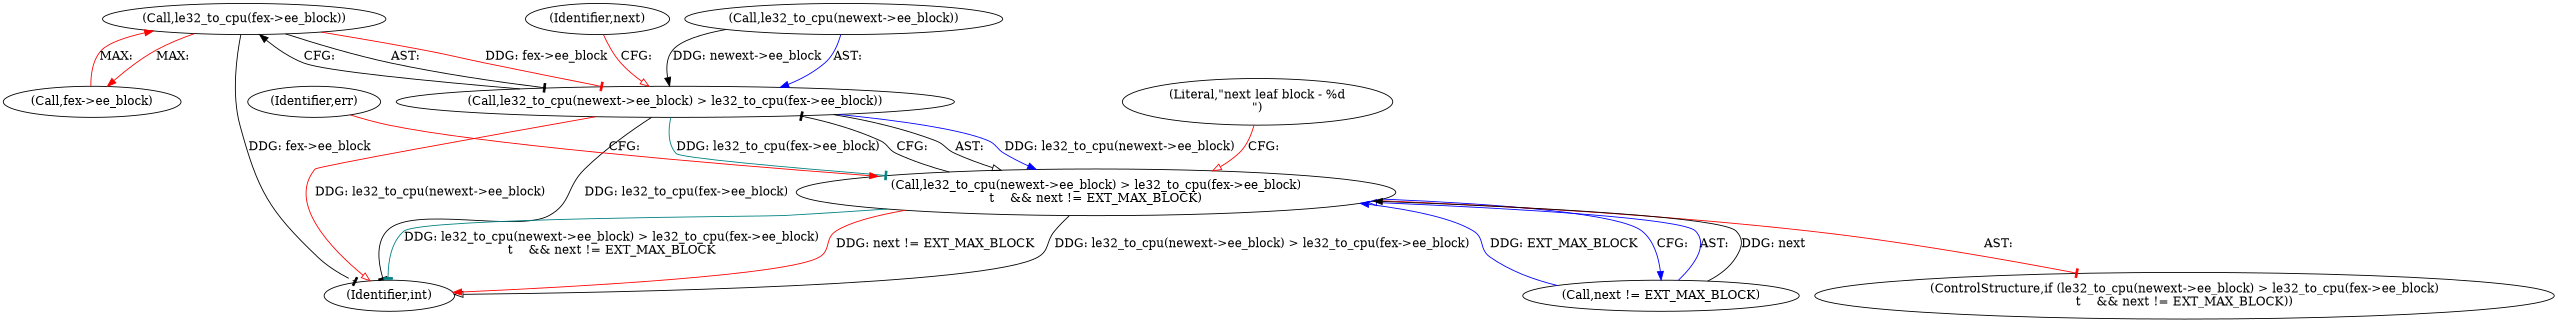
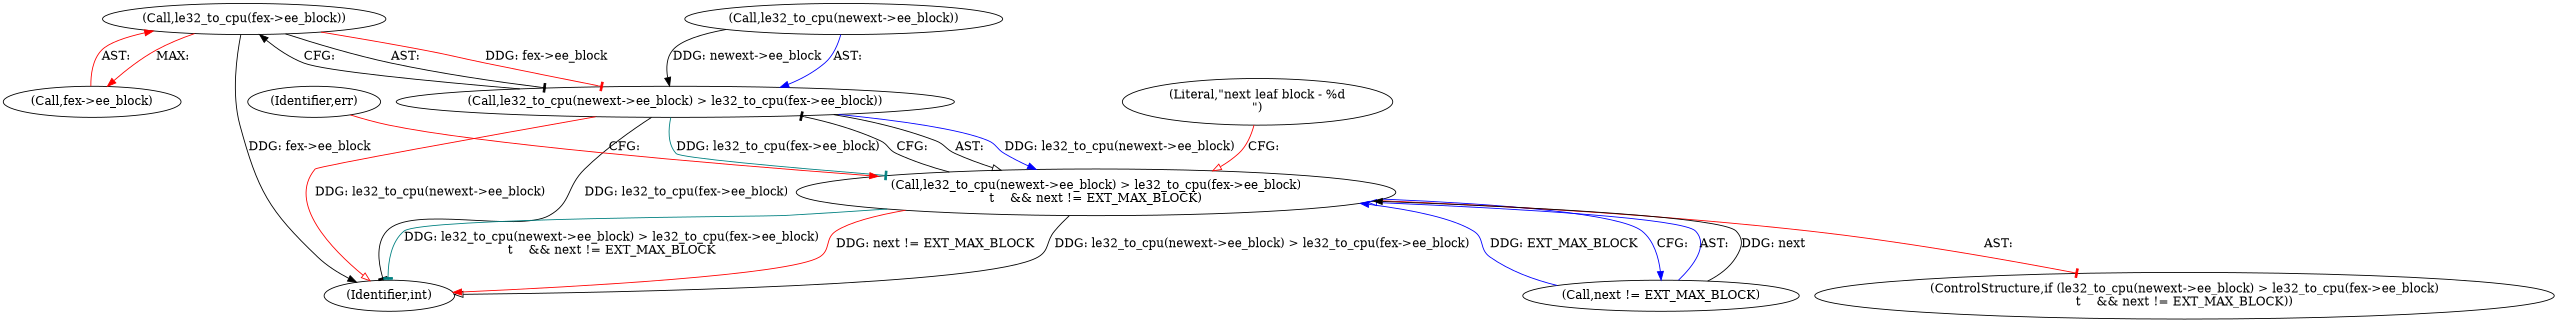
node "(Identifier,next)": removed
edge "(Call,fex->ee_block)" -> "(Call,le32_to_cpu(fex->ee_block))": label "MAX: " -> "AST: "
edge "(Call,le32_to_cpu(fex->ee_block))" -> "(Identifier,int)": arrowhead tee -> normal
